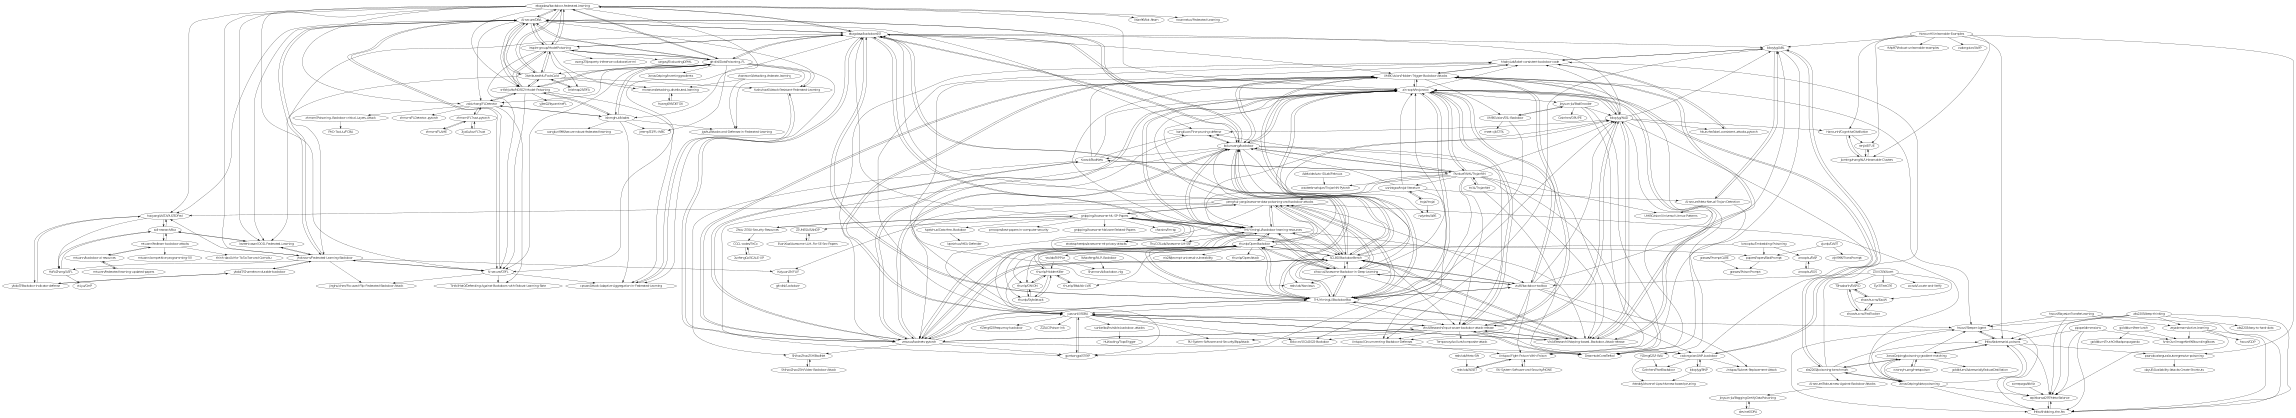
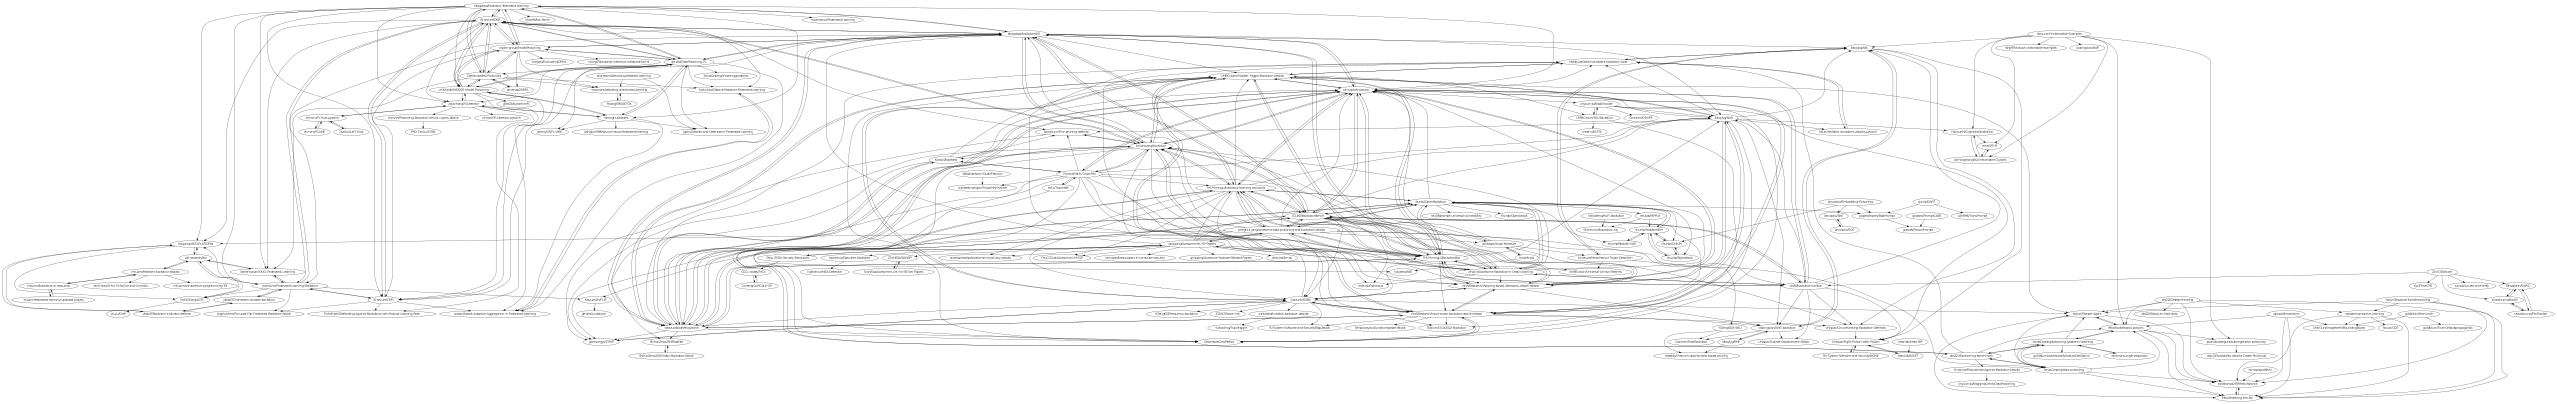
edge "usnistgov/trojai-literature" -> "penghui-yang/awesome-data-poisoning-and-backdoor-attacks": reversed
node "alevine0/DPA": removed
